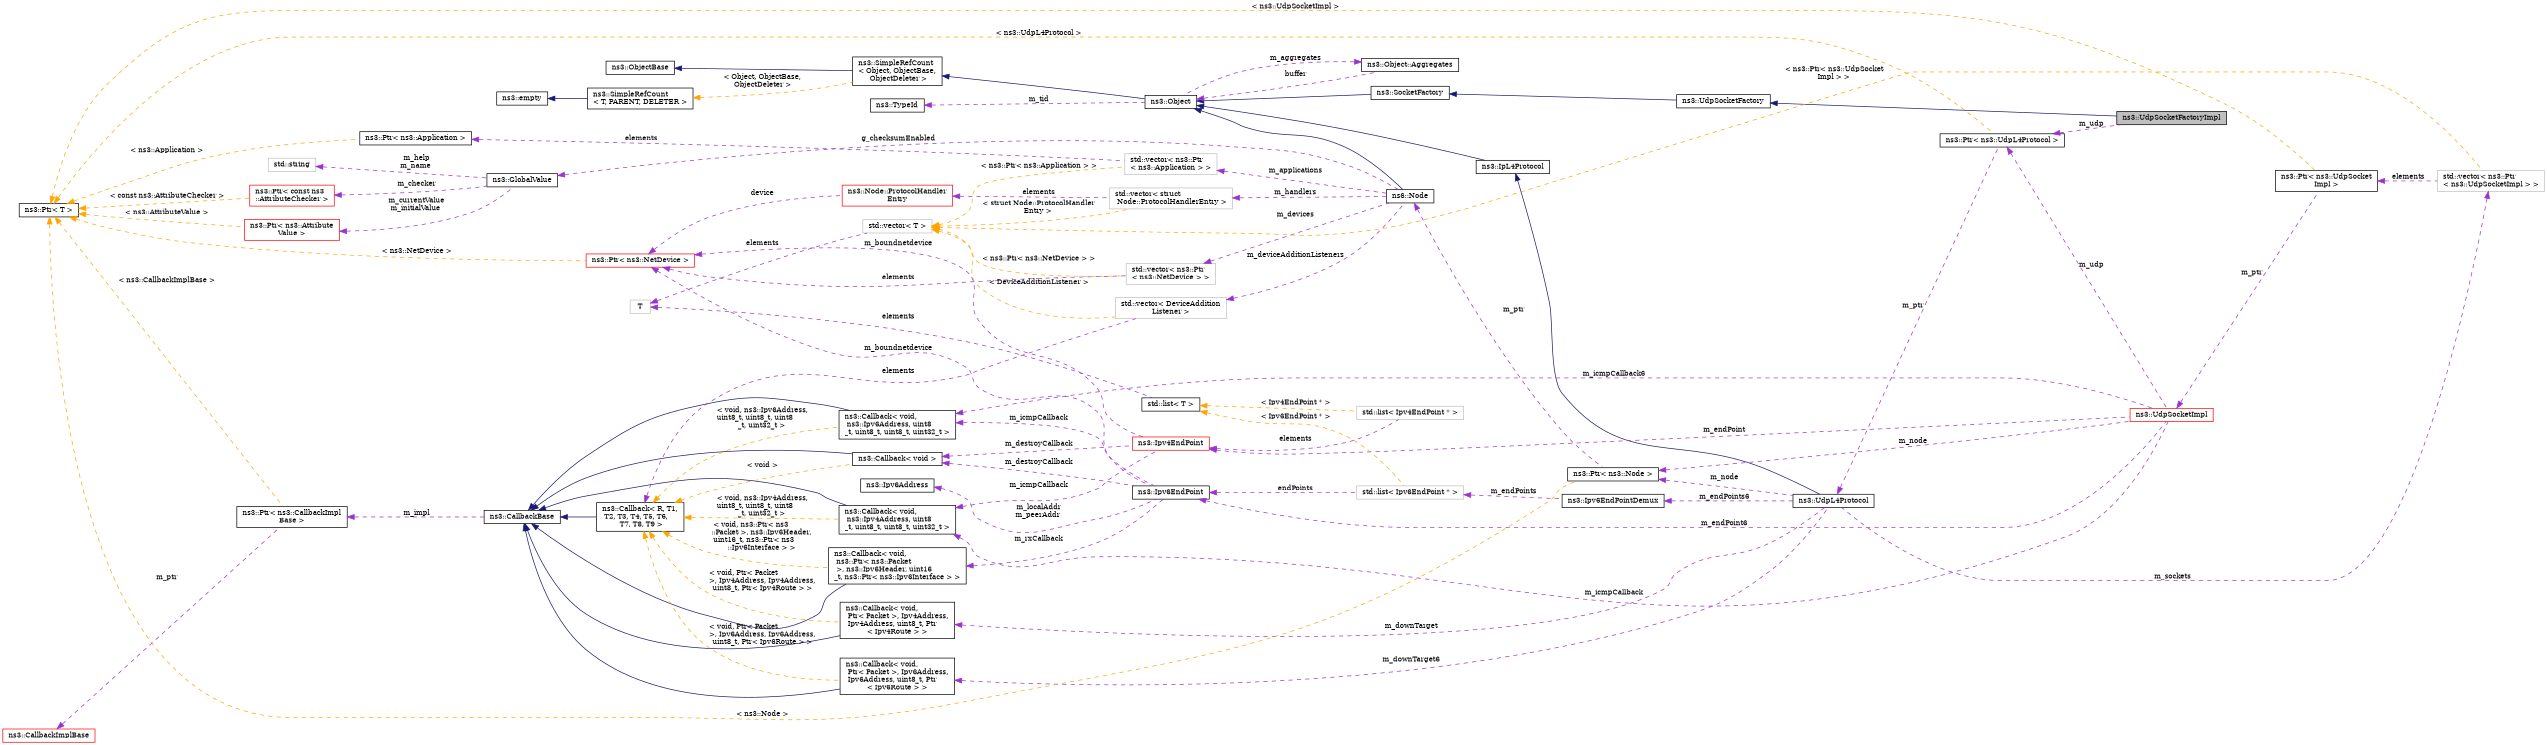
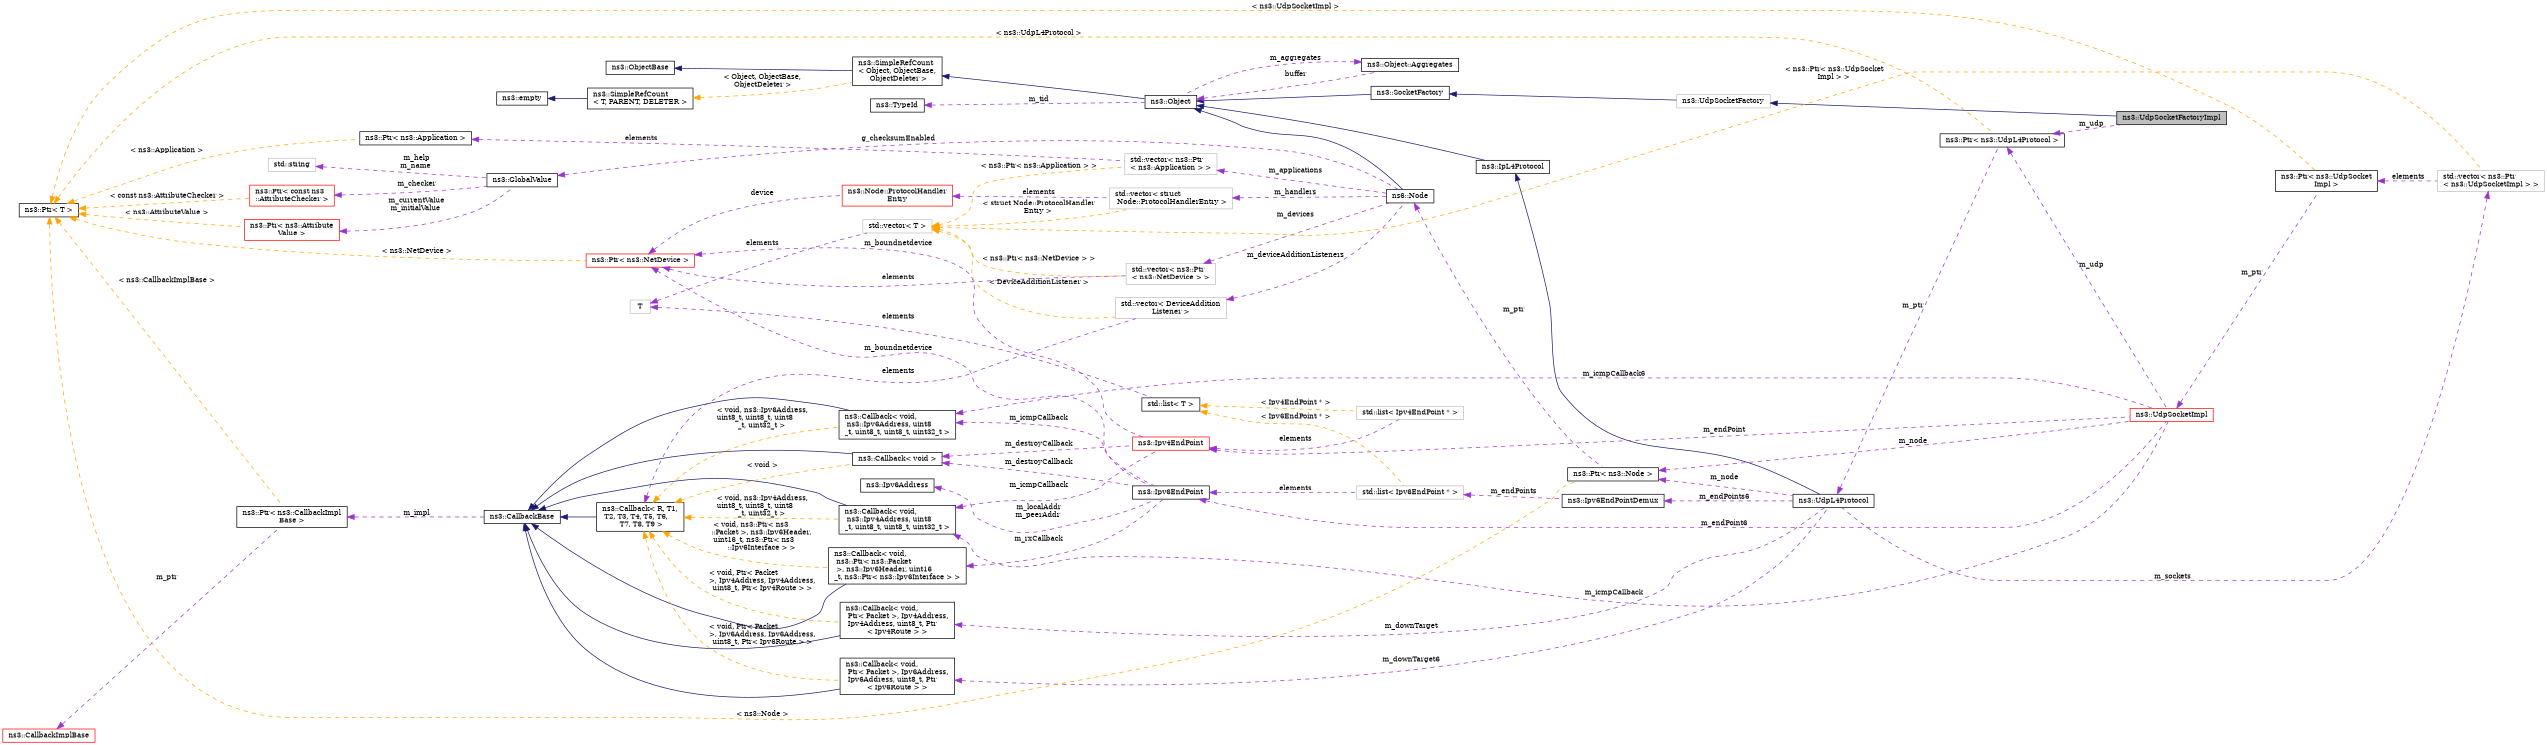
node "ns3::UdpSocketFactory": color black -> grey75
edge "std::list< Ipv6EndPoint * >" -> "ns3::Ipv6EndPoint": label " endPoints" -> " elements"
